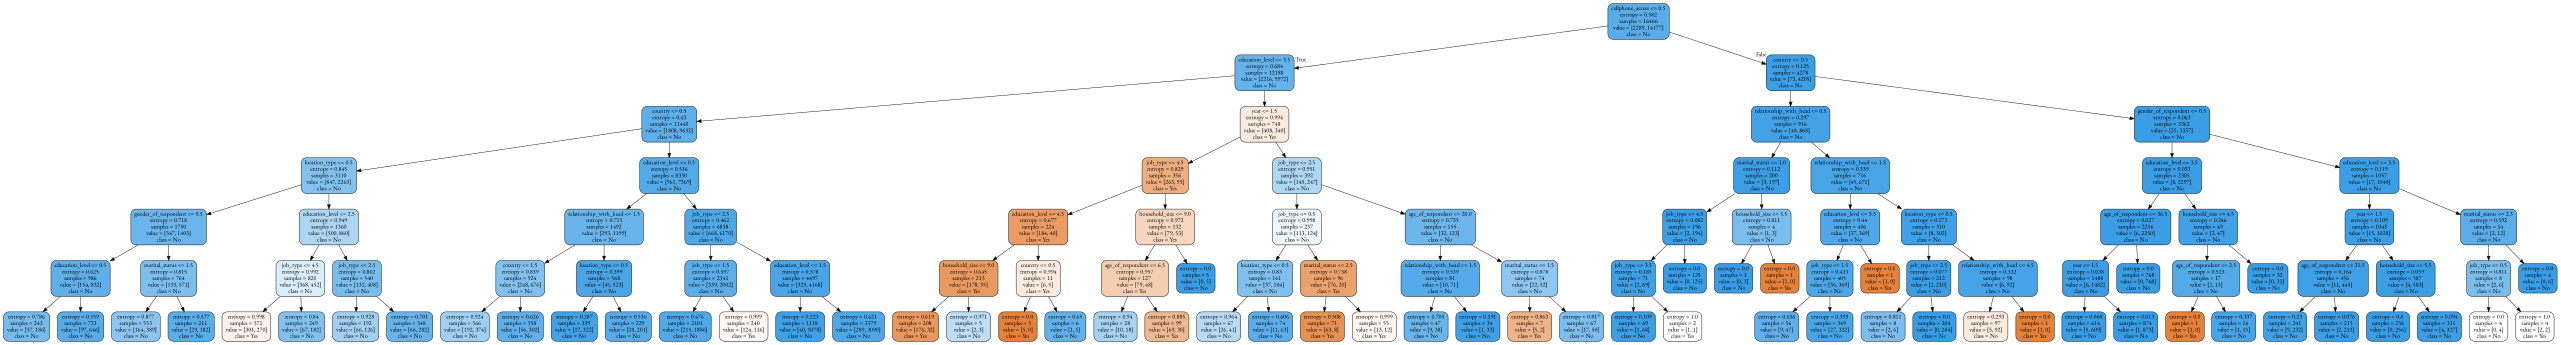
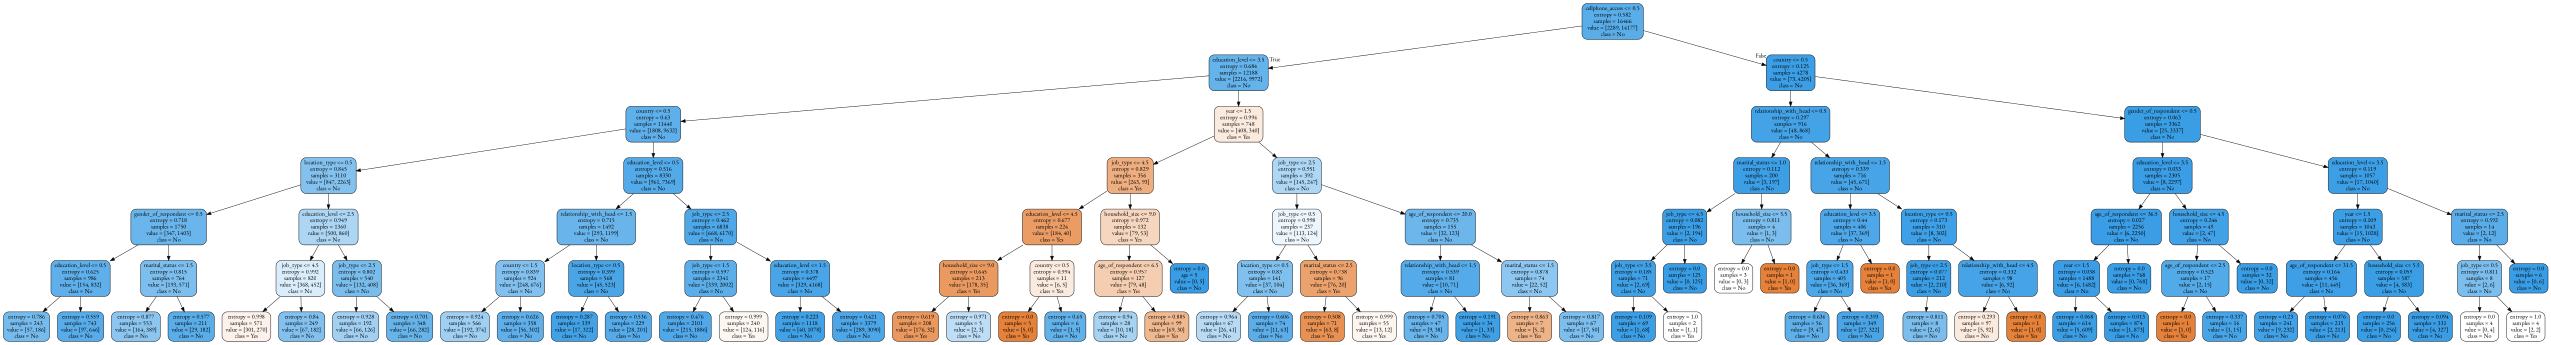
node "entropy = 0.0 samples = 5 value = [0, 5] class = No": label "entropy = 0.0 samples = 5 value = [0, 5] class = No" -> "entropy = 0.0 age = 5 value = [0, 5] class = No"
node "entropy = 0.0 samples = 3 value = [0, 3] class = No": fillcolor #399de5 -> #ffffff
node "entropy = 0.559 samples = 723 value = [97, 646] class = No": label "entropy = 0.559 samples = 723 value = [97, 646] class = No" -> "entropy = 0.559 samples = 743 value = [97, 646] class = No"
node "entropy = 0.0 samples = 204 value = [0, 204] class = No": removed
